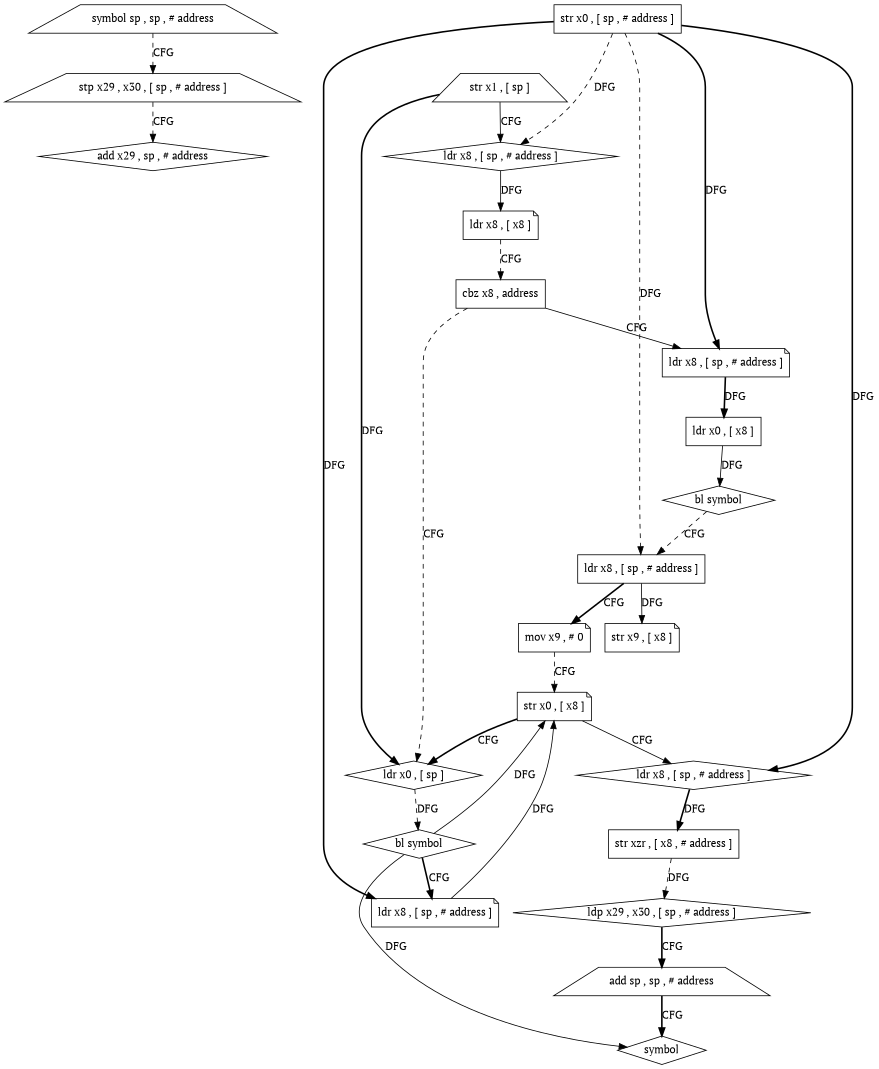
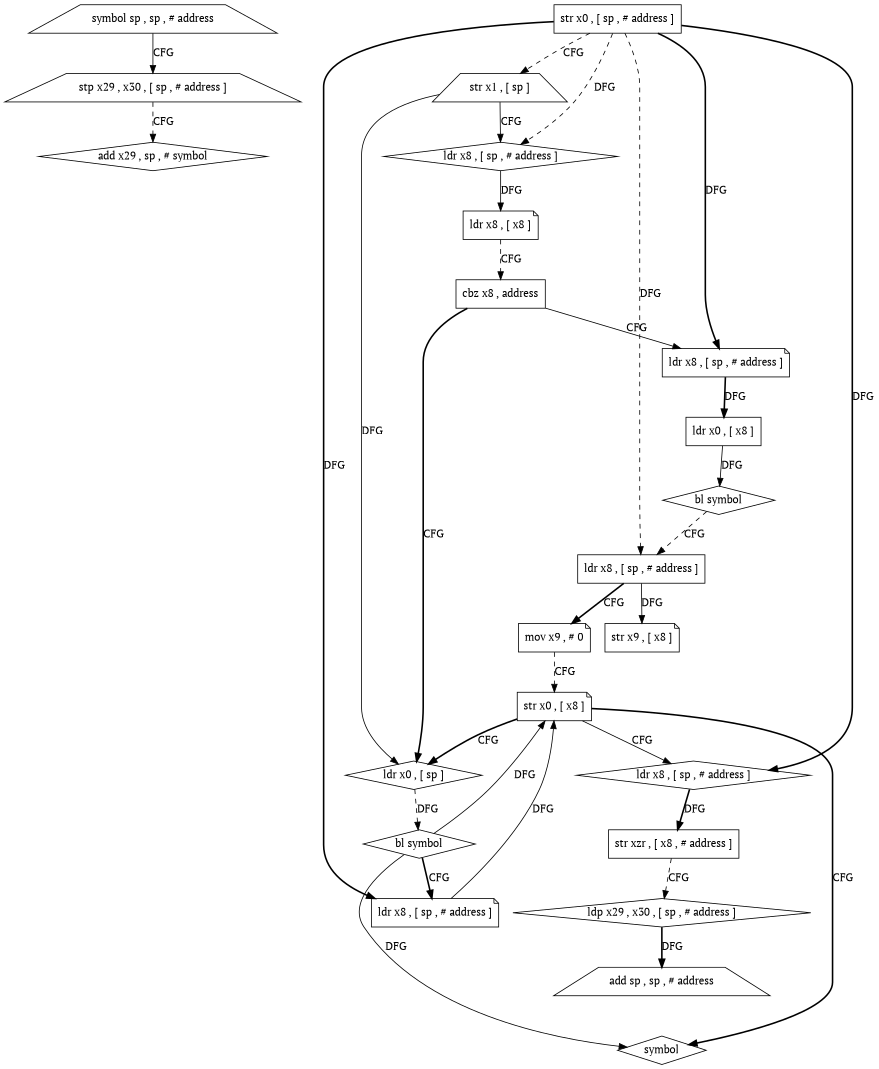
edge "symbol sp , sp , # address" -> "stp x29 , x30 , [ sp , # address ]": style dashed -> solid
edge "str x0 , [ sp , # address ]" -> "str x1 , [ sp ]": added, label "CFG"
node "add x29 , sp , # address": label "add x29 , sp , # address" -> "add x29 , sp , # symbol"
edge "str x1 , [ sp ]" -> "ldr x0 , [ sp ]": style bold -> solid
edge "cbz x8 , address" -> "ldr x0 , [ sp ]": style dashed -> bold
edge "str xzr , [ x8 , # address ]" -> "ldp x29 , x30 , [ sp , # address ]": label "DFG" -> "CFG"
edge "ldp x29 , x30 , [ sp , # address ]" -> "add sp , sp , # address": label "CFG" -> "DFG"
edge "add sp , sp , # address" -> "symbol": now "str x0 , [ x8 ]" -> "symbol"
